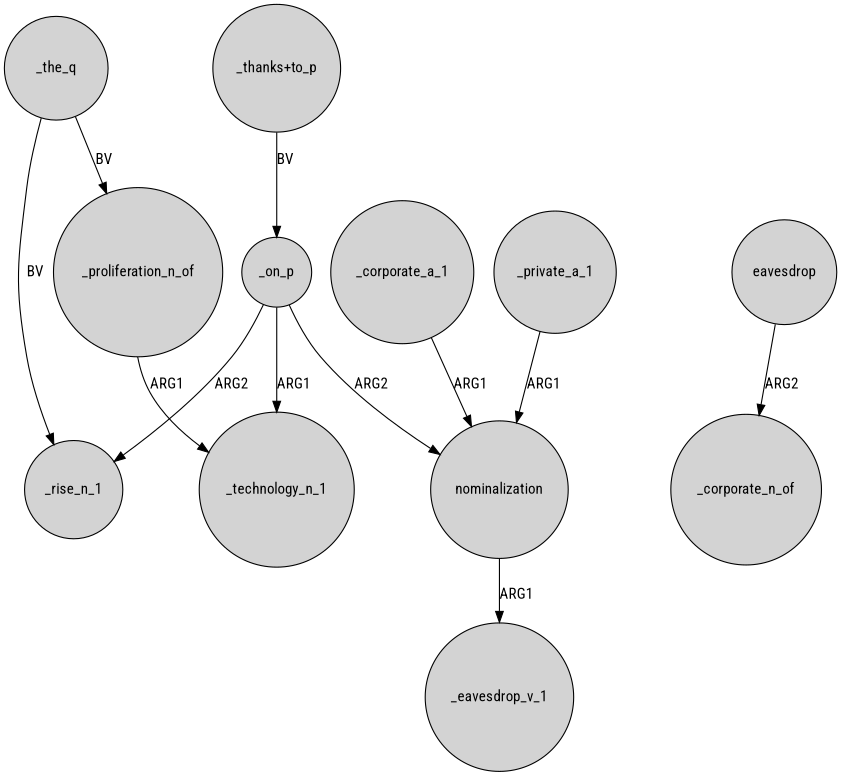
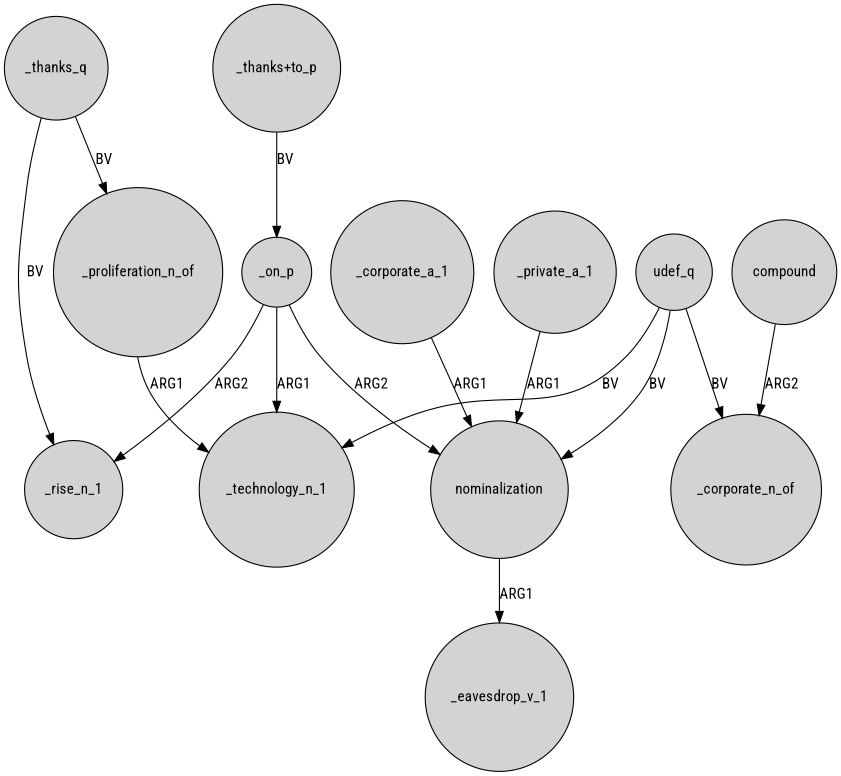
node "_the_q": label "_the_q" -> "_thanks_q"
node "udef_q": added
node "eavesdrop": label "eavesdrop" -> "compound"
